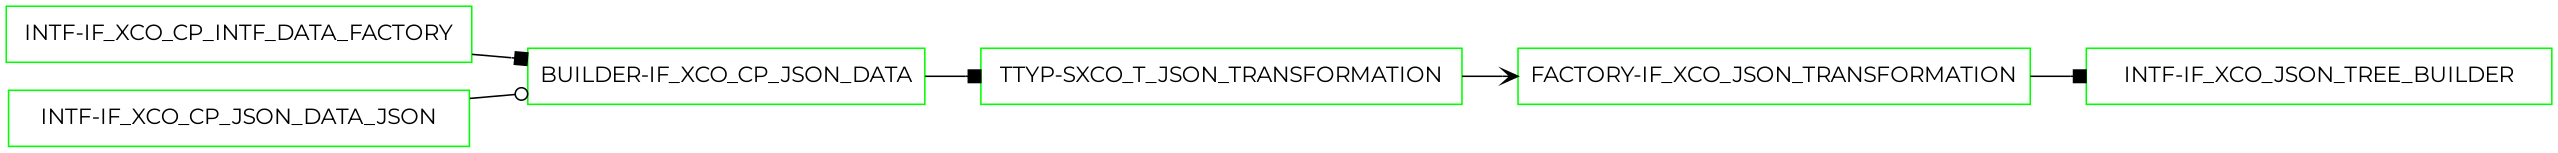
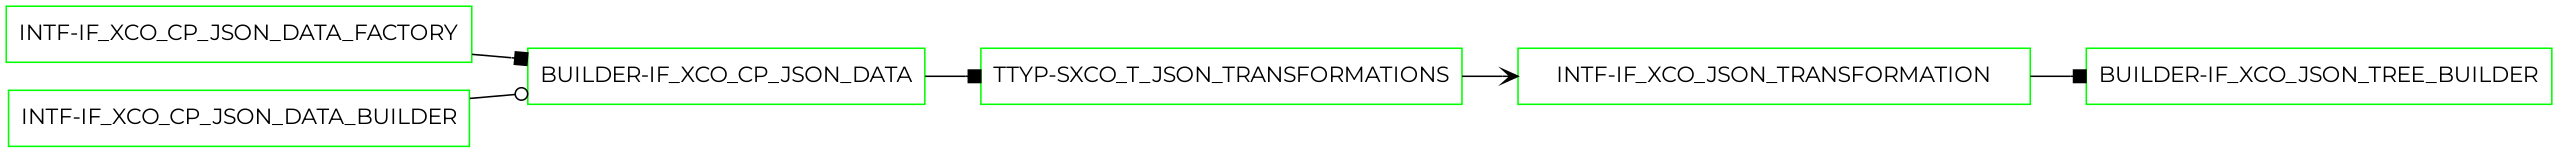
node "INTF-IF_XCO_CP_INTF_DATA_FACTORY": label "INTF-IF_XCO_CP_INTF_DATA_FACTORY" -> "INTF-IF_XCO_CP_JSON_DATA_FACTORY"
node "TTYP-SXCO_T_JSON_TRANSFORMATION": label "TTYP-SXCO_T_JSON_TRANSFORMATION" -> "TTYP-SXCO_T_JSON_TRANSFORMATIONS"
node "FACTORY-IF_XCO_JSON_TRANSFORMATION": label "FACTORY-IF_XCO_JSON_TRANSFORMATION" -> "INTF-IF_XCO_JSON_TRANSFORMATION"
node "INTF-IF_XCO_JSON_TREE_BUILDER": label "INTF-IF_XCO_JSON_TREE_BUILDER" -> "BUILDER-IF_XCO_JSON_TREE_BUILDER"
node "INTF-IF_XCO_CP_JSON_DATA_JSON": label "INTF-IF_XCO_CP_JSON_DATA_JSON" -> "INTF-IF_XCO_CP_JSON_DATA_BUILDER"
